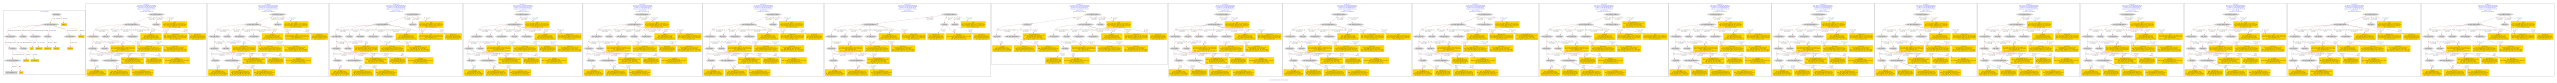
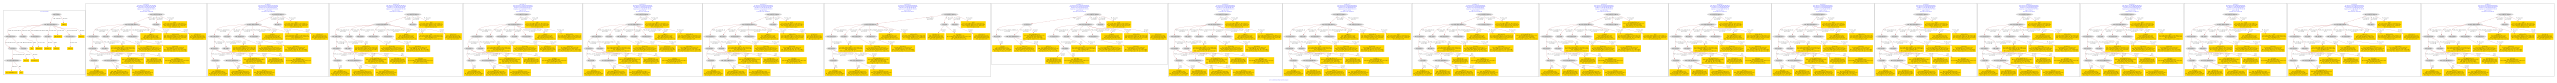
node "additionalInfo": added
node "artist_appellation_uri": fillcolor lightgray -> gold
